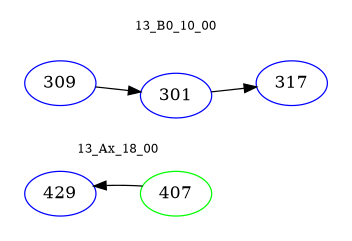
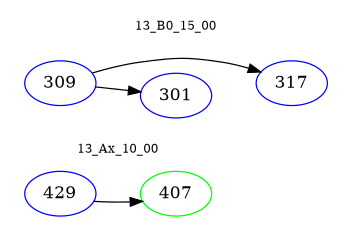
cluster "13_B0_10_00": label "13_B0_10_00" -> "13_B0_15_00"
edge "301" -> "317": now "309" -> "317"
cluster "13_Ax_18_00": label "13_Ax_18_00" -> "13_Ax_10_00"
edge "407" -> "429": reversed
